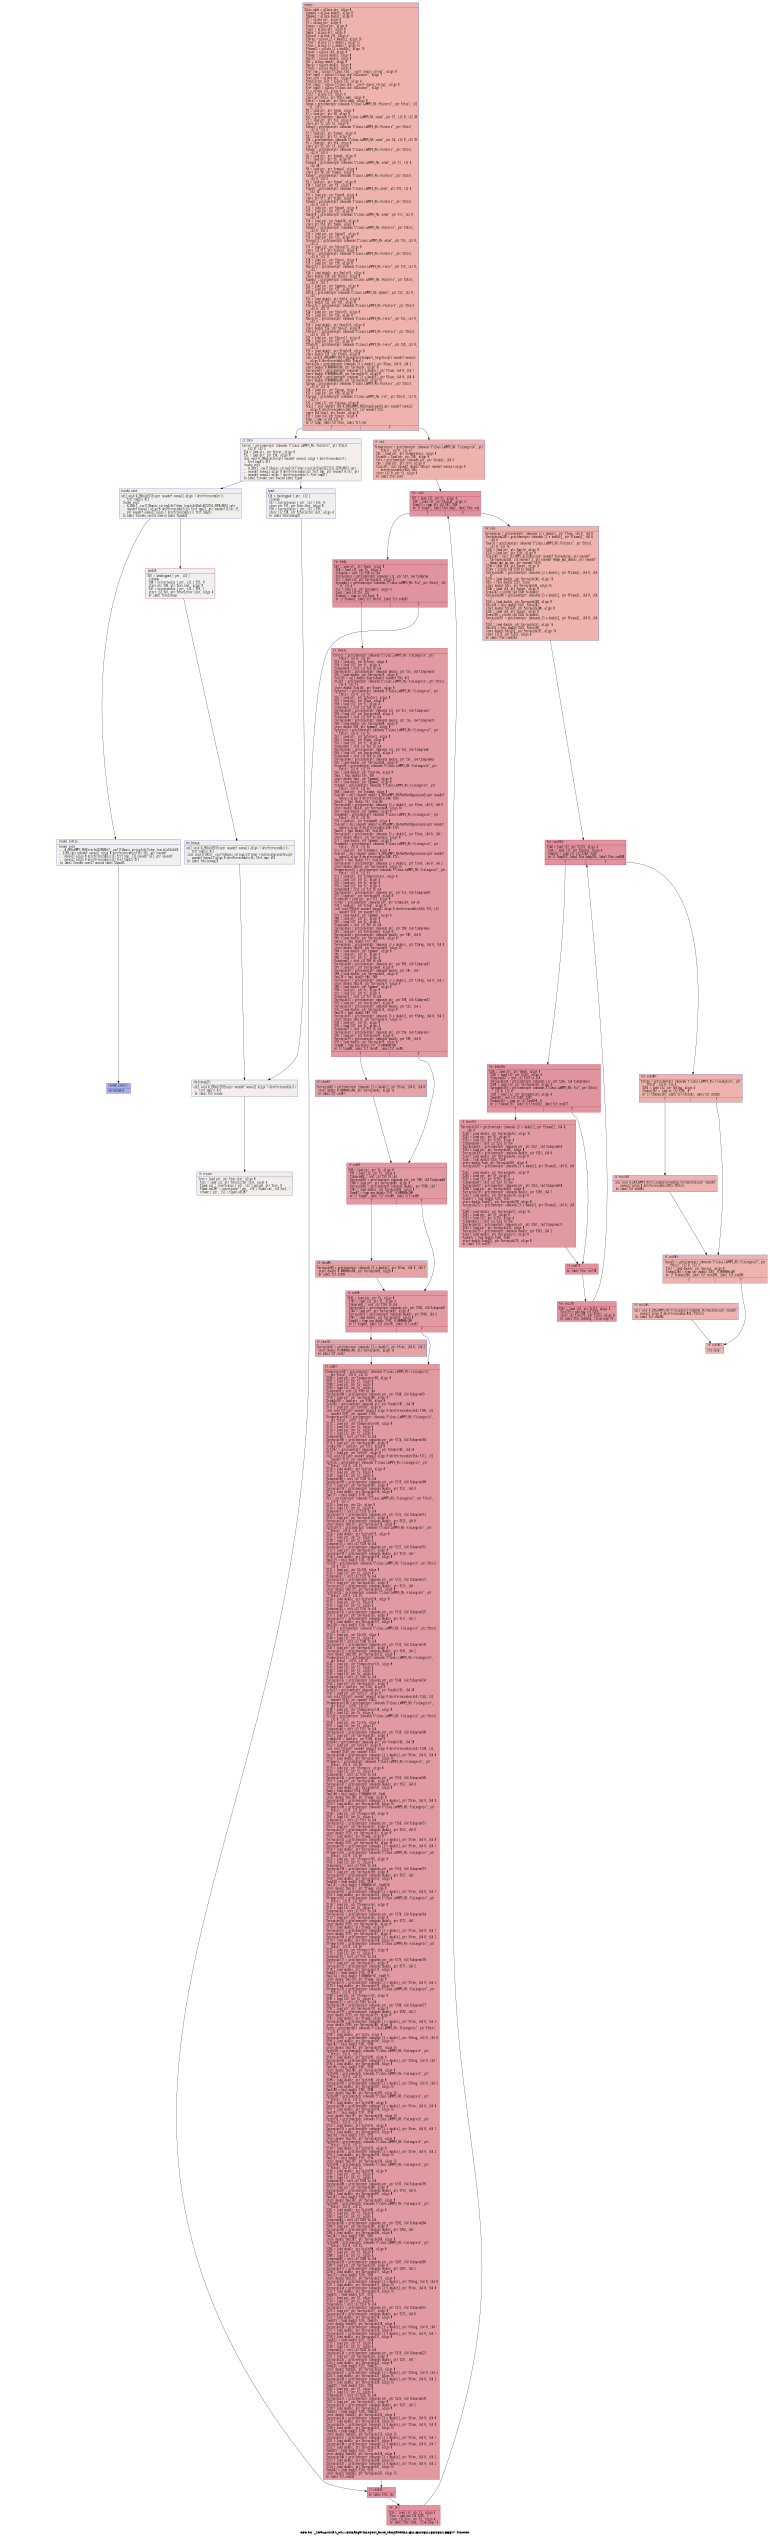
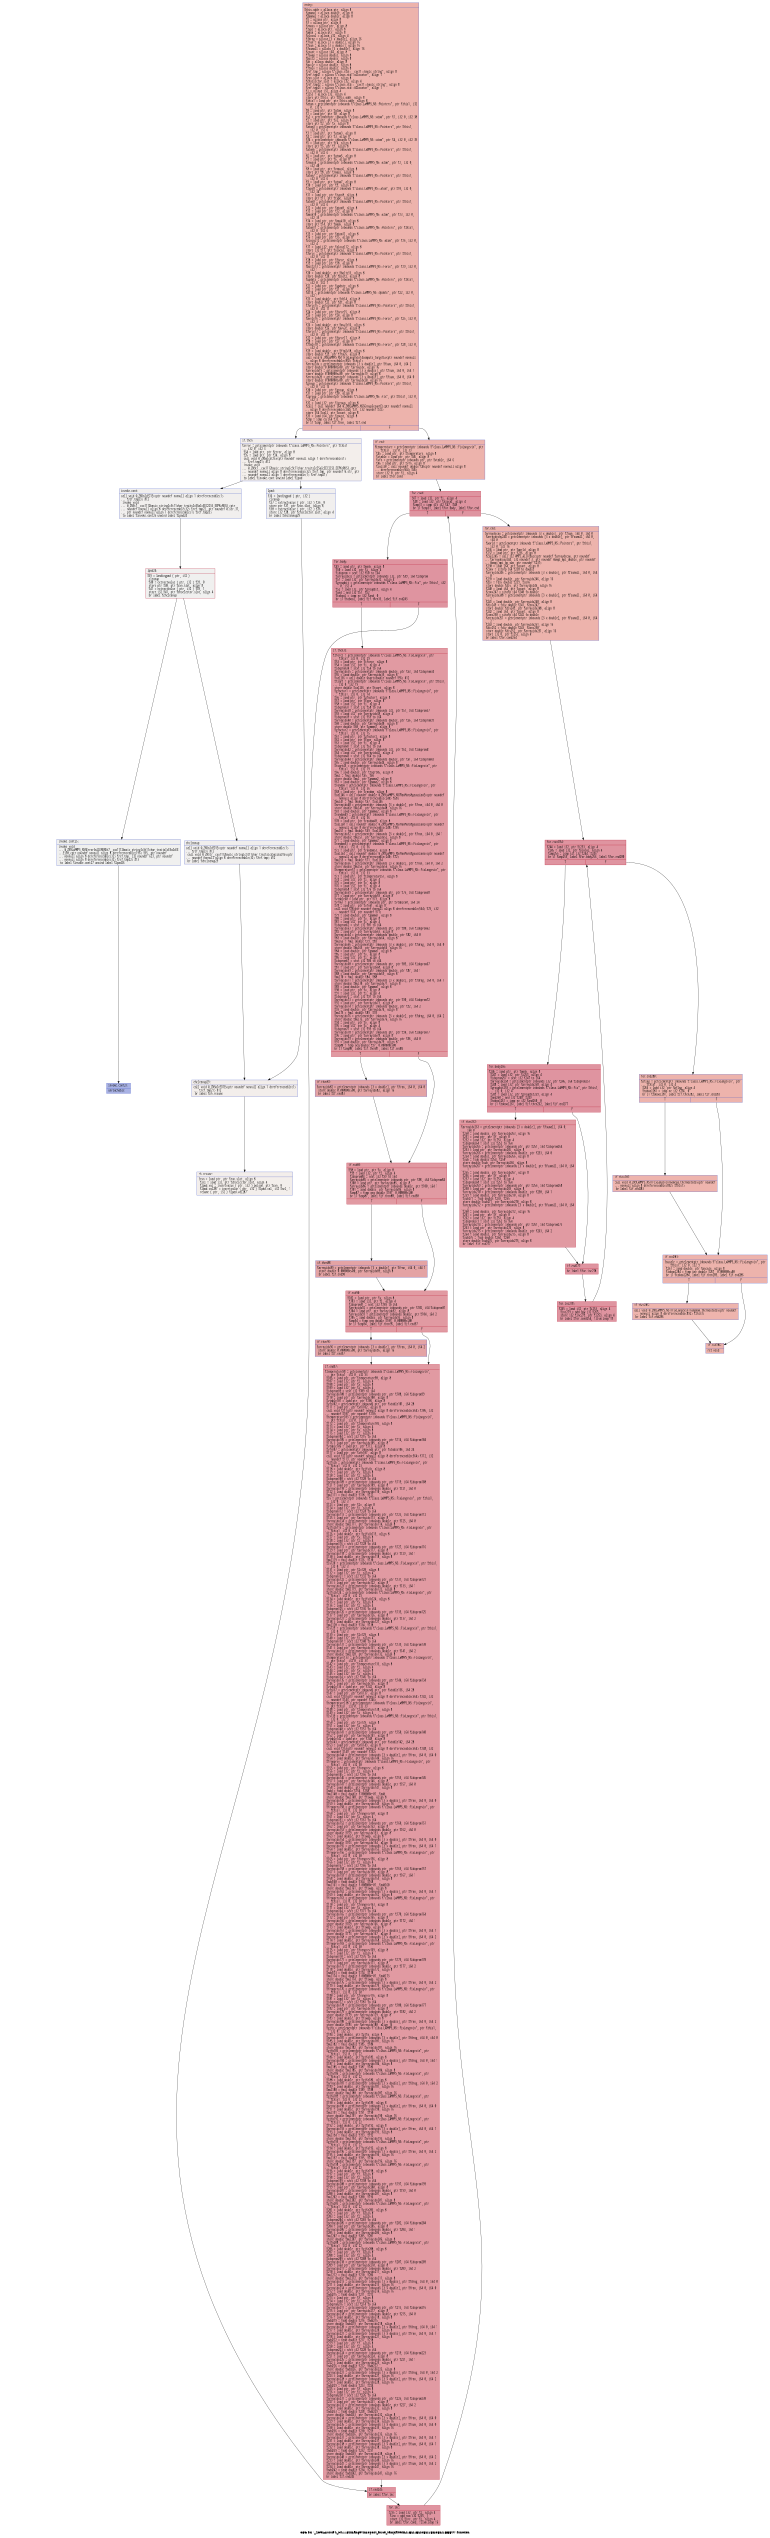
edge "invoke.cont:" -> "invoke.cont25:": now "lpad24:" -> "invoke.cont25:"
edge "if.end283:" -> "if.then285:": added
